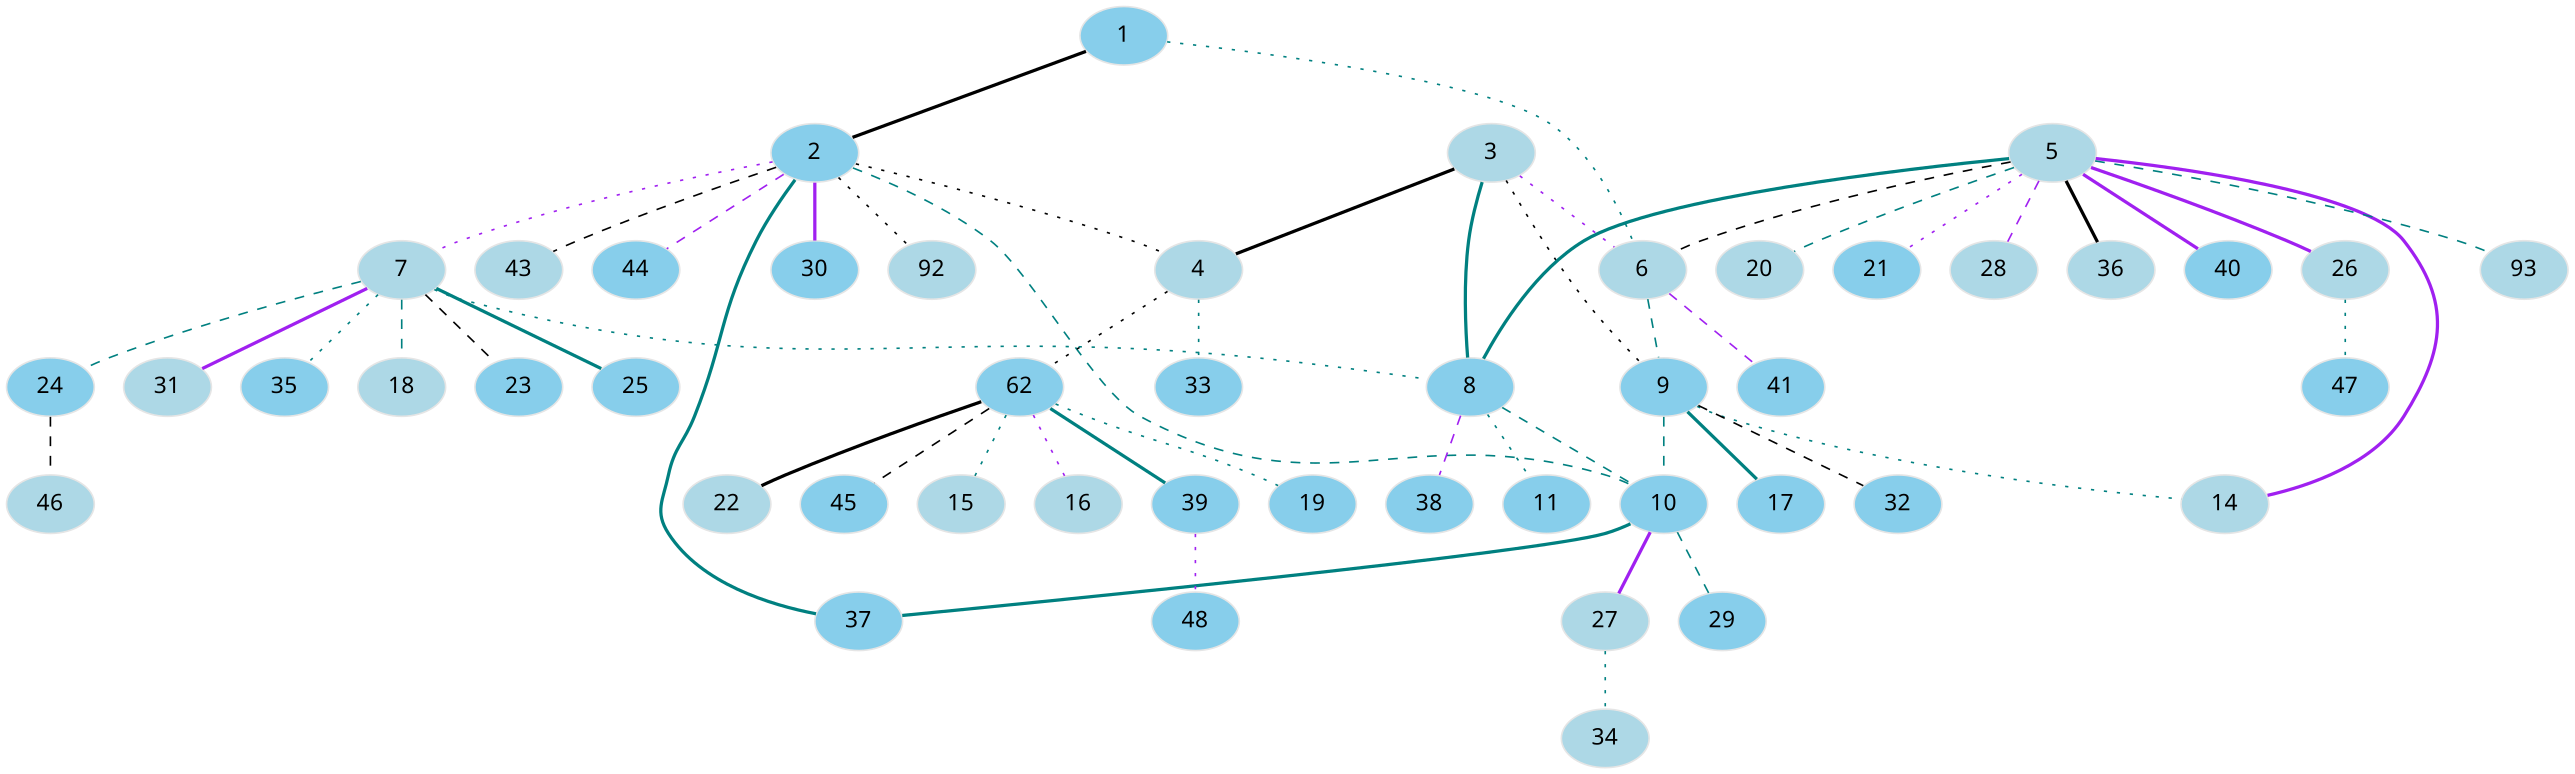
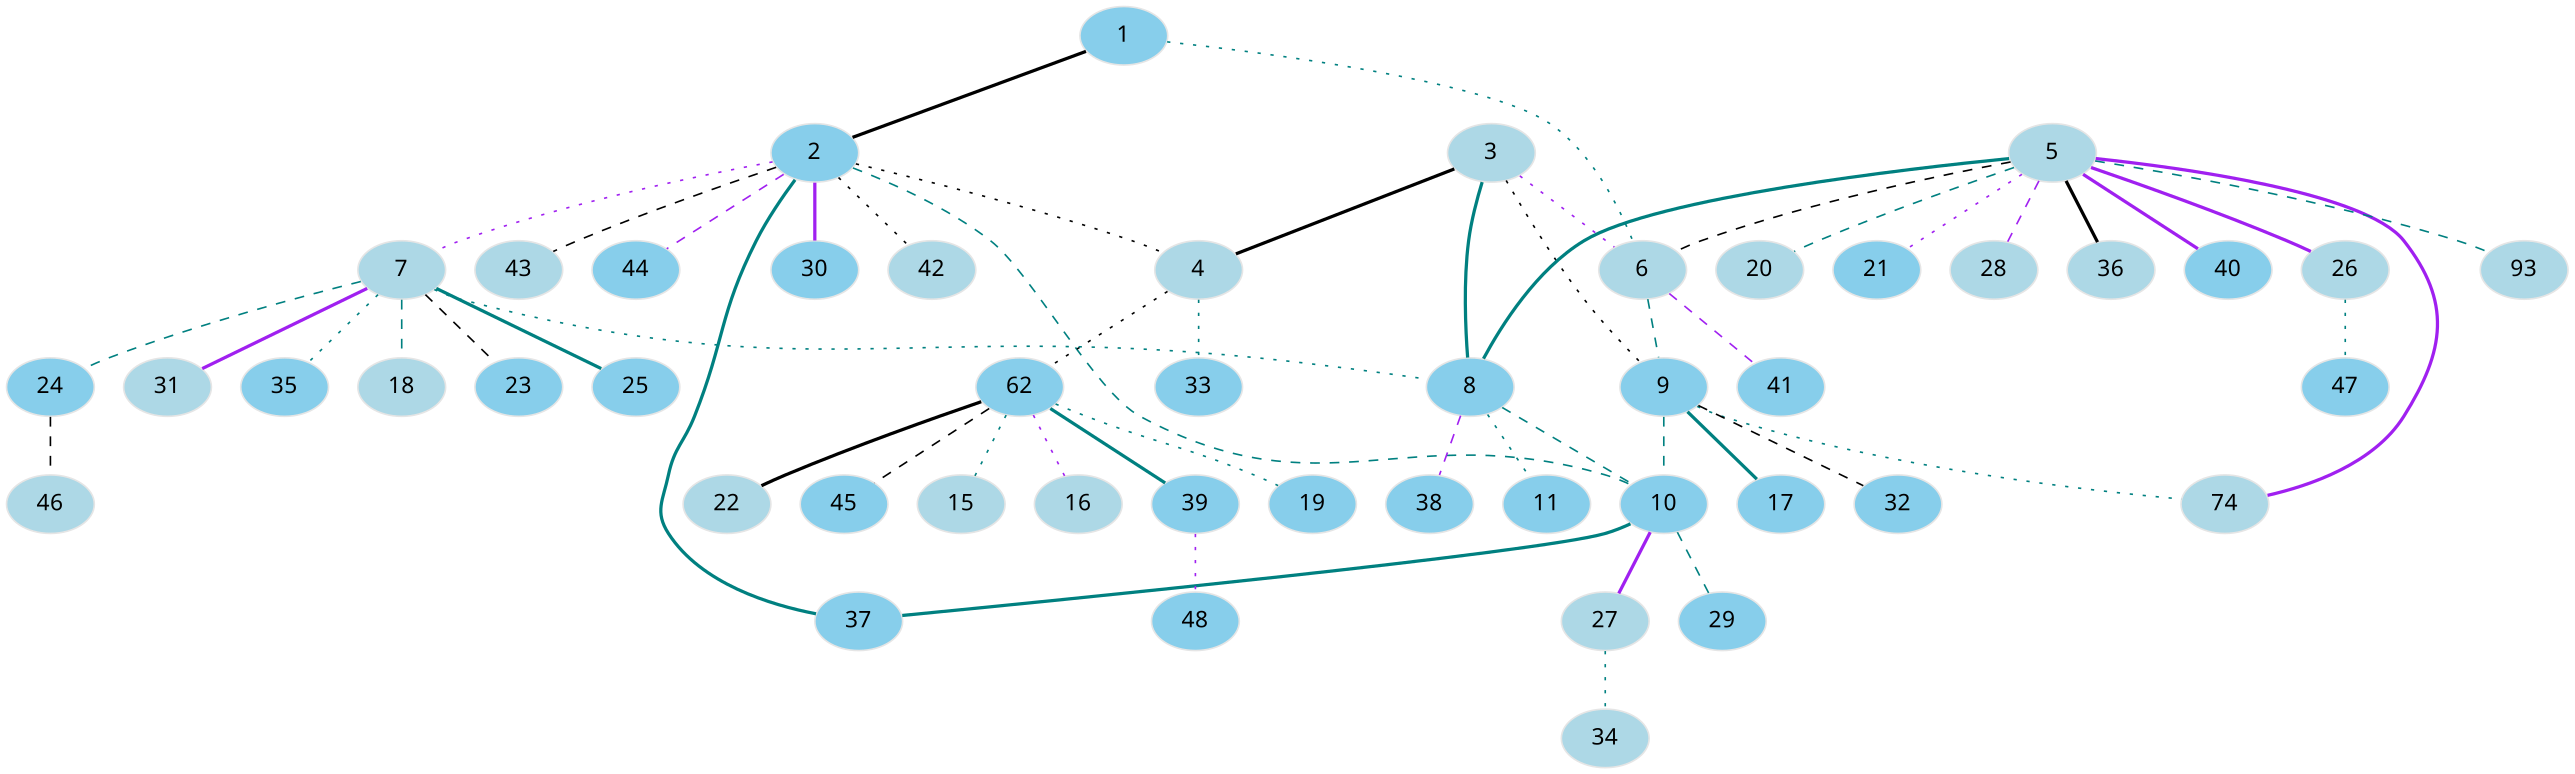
node "92": label "92" -> "42"
node "14": label "14" -> "74"
